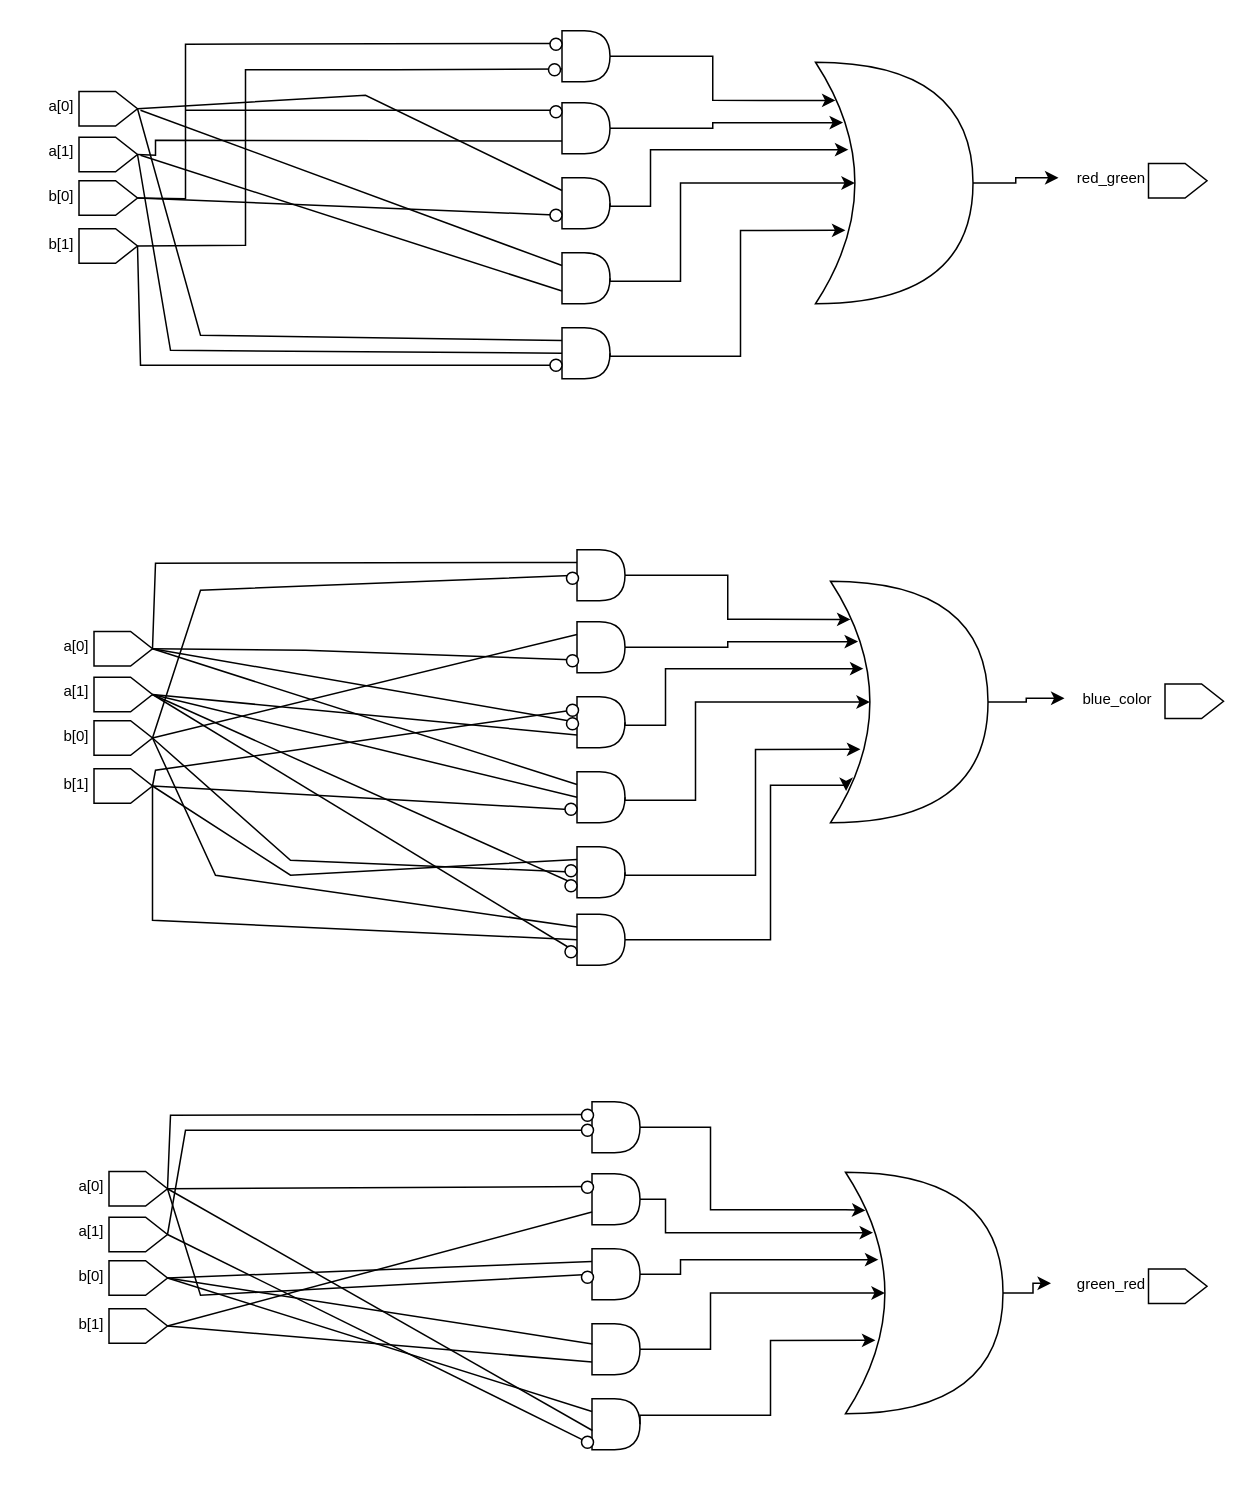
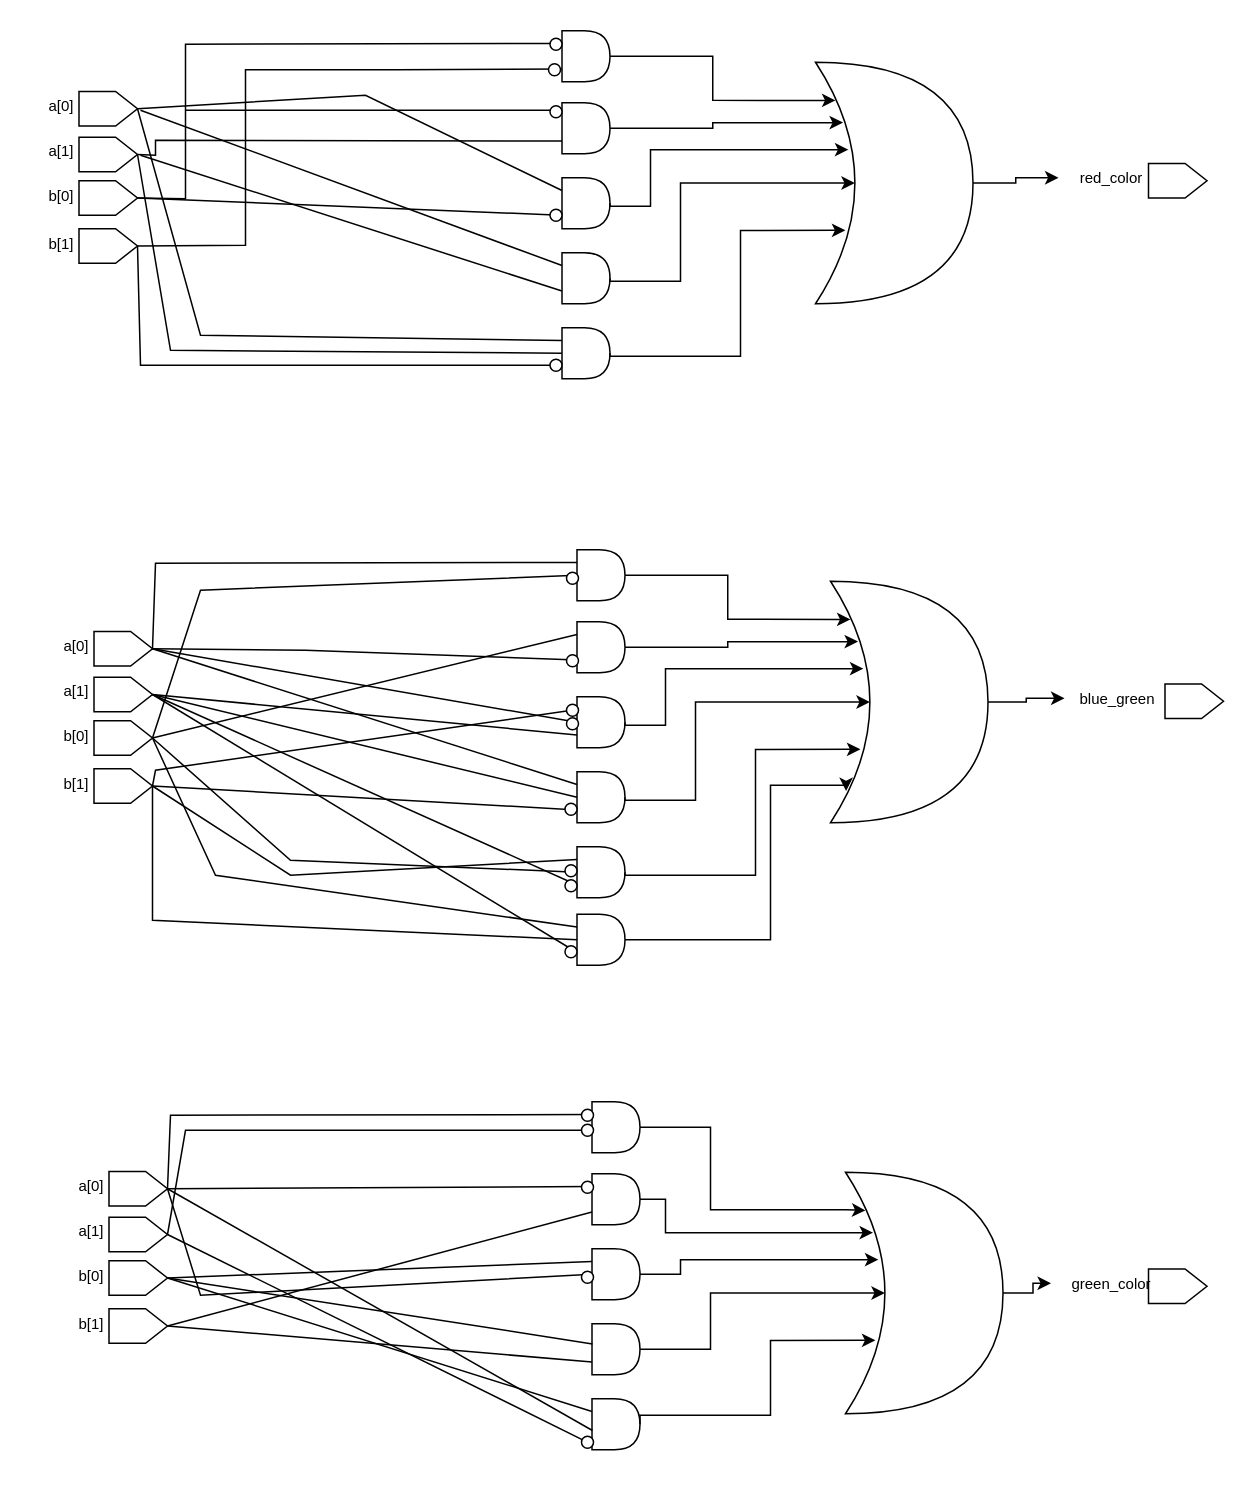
node "red_green": label "red_green" -> "red_color"
node "blue_color": label "blue_color" -> "blue_green"
node "green_red": label "green_red" -> "green_color"
